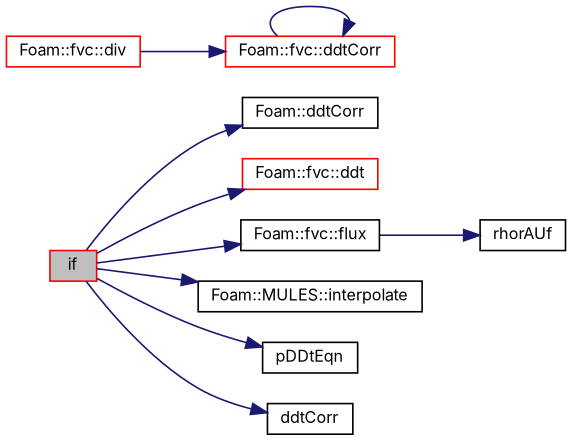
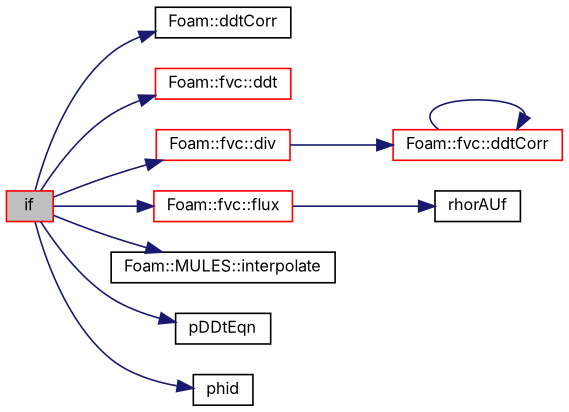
edge "if" -> "Foam::fvc::div": added
node "Foam::fvc::flux": color black -> red
node "ddtCorr": label "ddtCorr" -> "phid"
